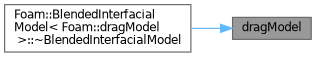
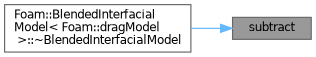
node "dragModel": label "dragModel" -> "subtract"
